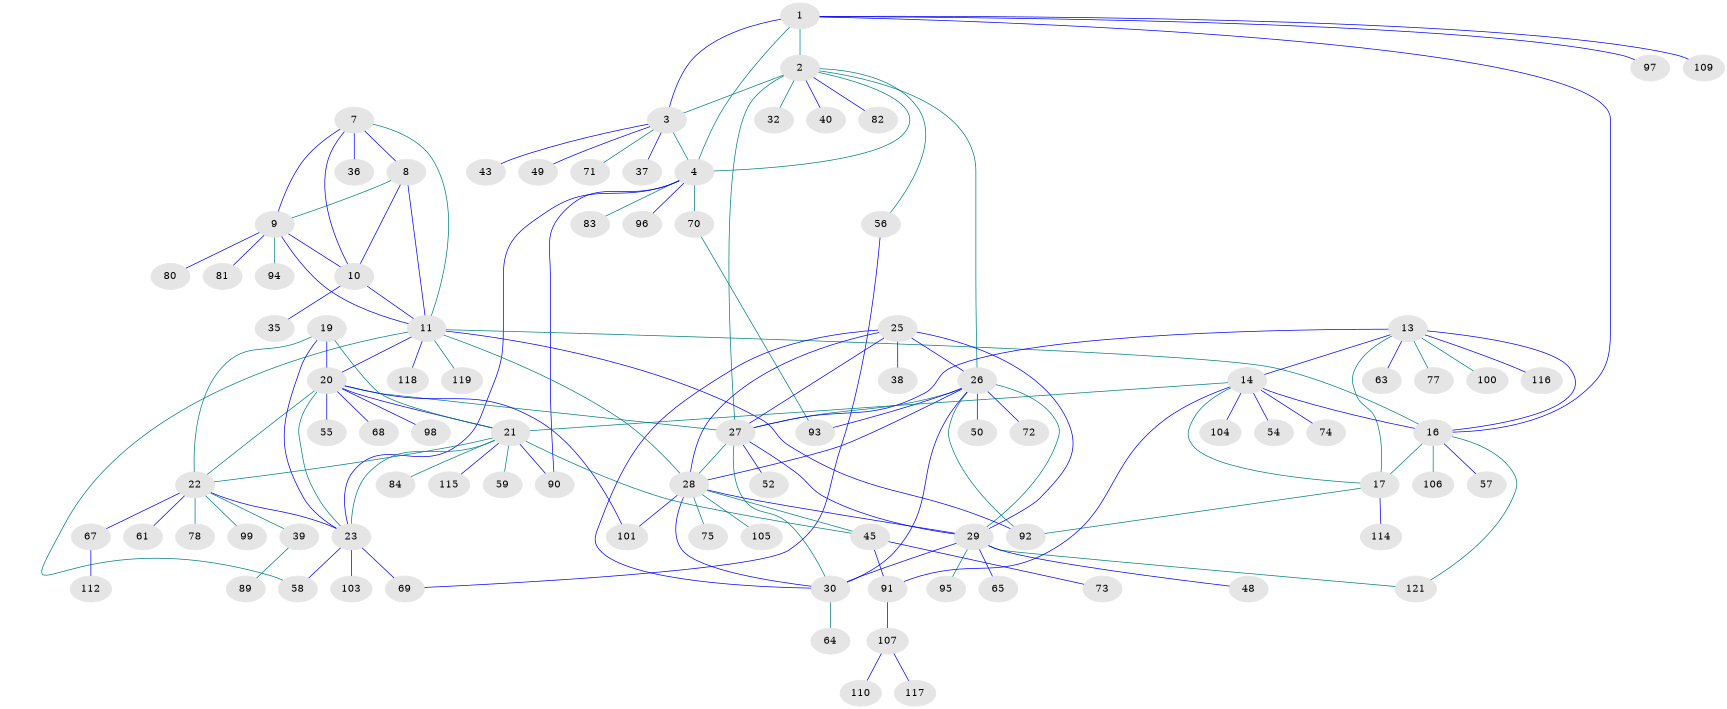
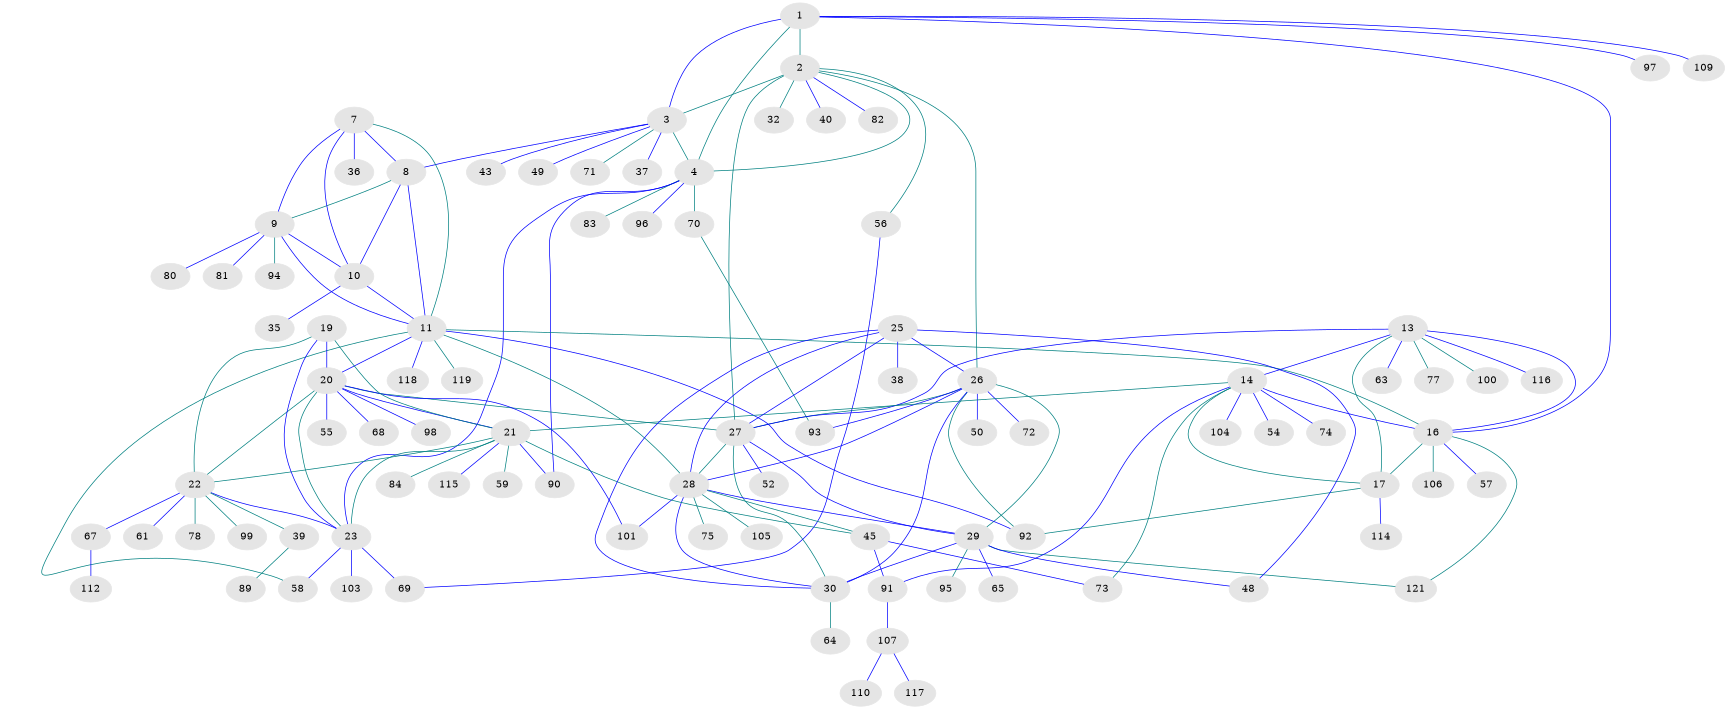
edge "3" -- "8": added
edge "25" -- "29": now "25" -- "48"
edge "14" -- "73": added
